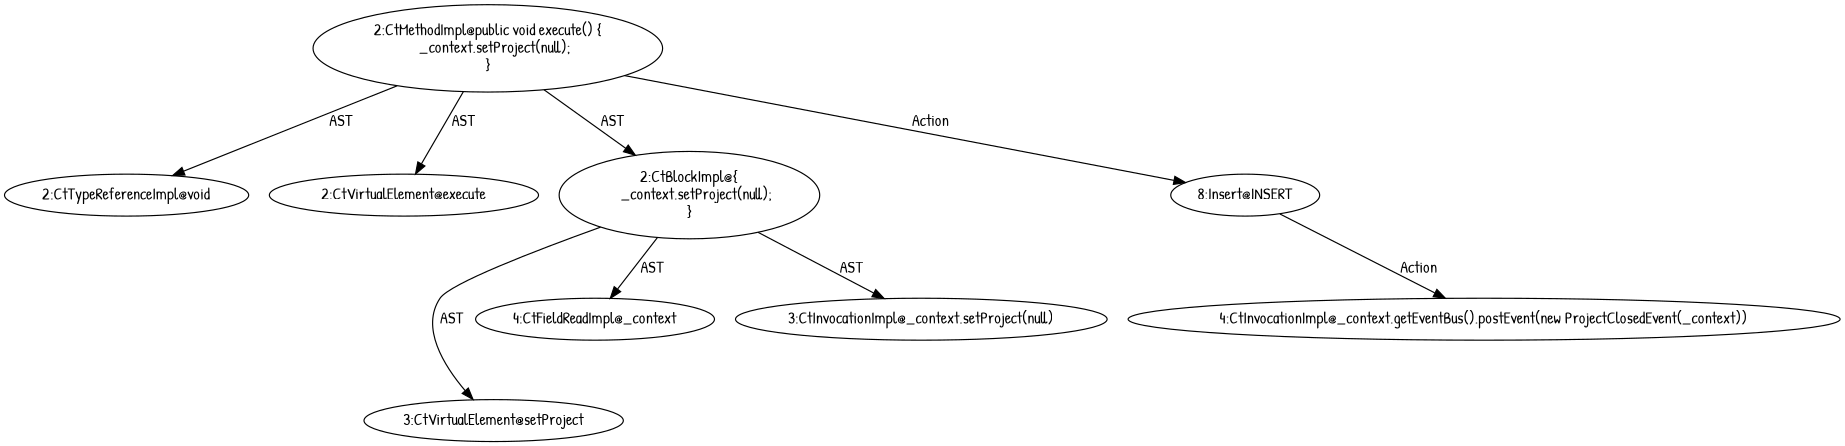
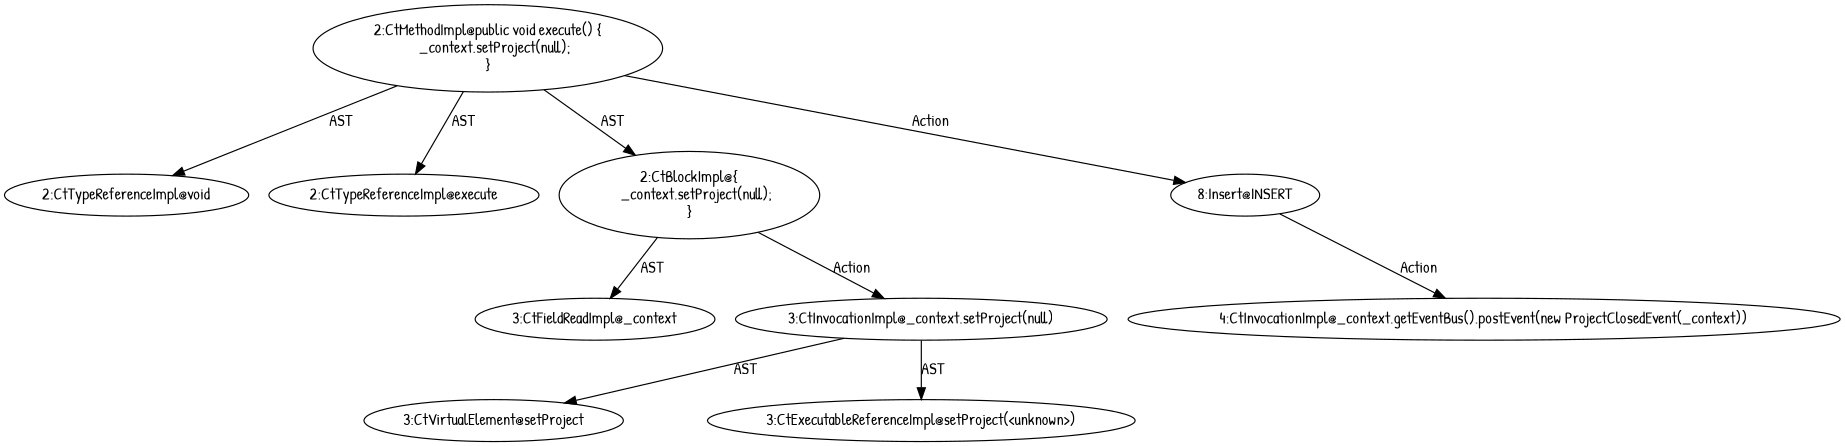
node "2:CtVirtualElement@execute": label "2:CtVirtualElement@execute" -> "2:CtTypeReferenceImpl@execute"
edge "2:CtBlockImpl@{ _context.setProject(null); }" -> "3:CtInvocationImpl@_context.setProject(null)": label "AST" -> "Action"
edge "2:CtBlockImpl@{ _context.setProject(null); }" -> "3:CtVirtualElement@setProject": now "3:CtInvocationImpl@_context.setProject(null)" -> "3:CtVirtualElement@setProject"
node "4:CtFieldReadImpl@_context": label "4:CtFieldReadImpl@_context" -> "3:CtFieldReadImpl@_context"
node "3:CtExecutableReferenceImpl@setProject(<unknown>)": added
